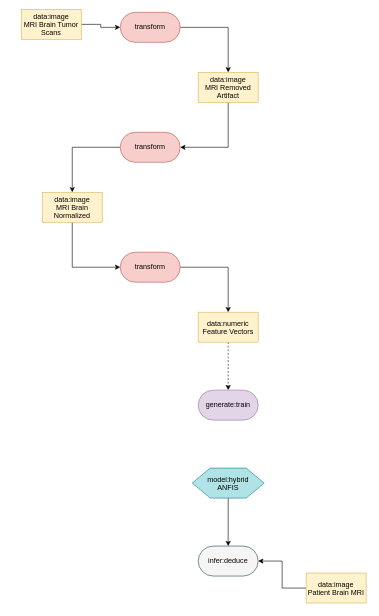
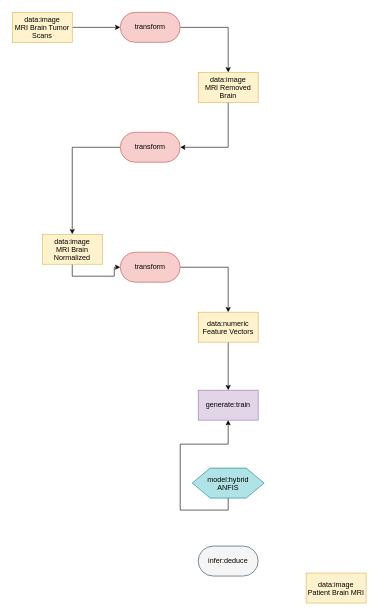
node "data:image MRI Brain Tumor Scans": moved (51, 24) -> (42, 27)
node "data:image MRI Removed Artifact": label "data:image MRI Removed Artifact" -> "data:image MRI Removed Brain"
node "data:image MRI Brain Normalized": moved (72, 207) -> (72, 249)
edge "data:numeric Feature Vectors" -> "generate:train": style dashed -> solid
node "generate:train": shape rounded rectangle -> rectangle
edge "model:hybrid ANFIS" -> "infer:deduce": now "model:hybrid ANFIS" -> "generate:train"
edge "data:image Patient Brain MRI" -> "infer:deduce": removed
